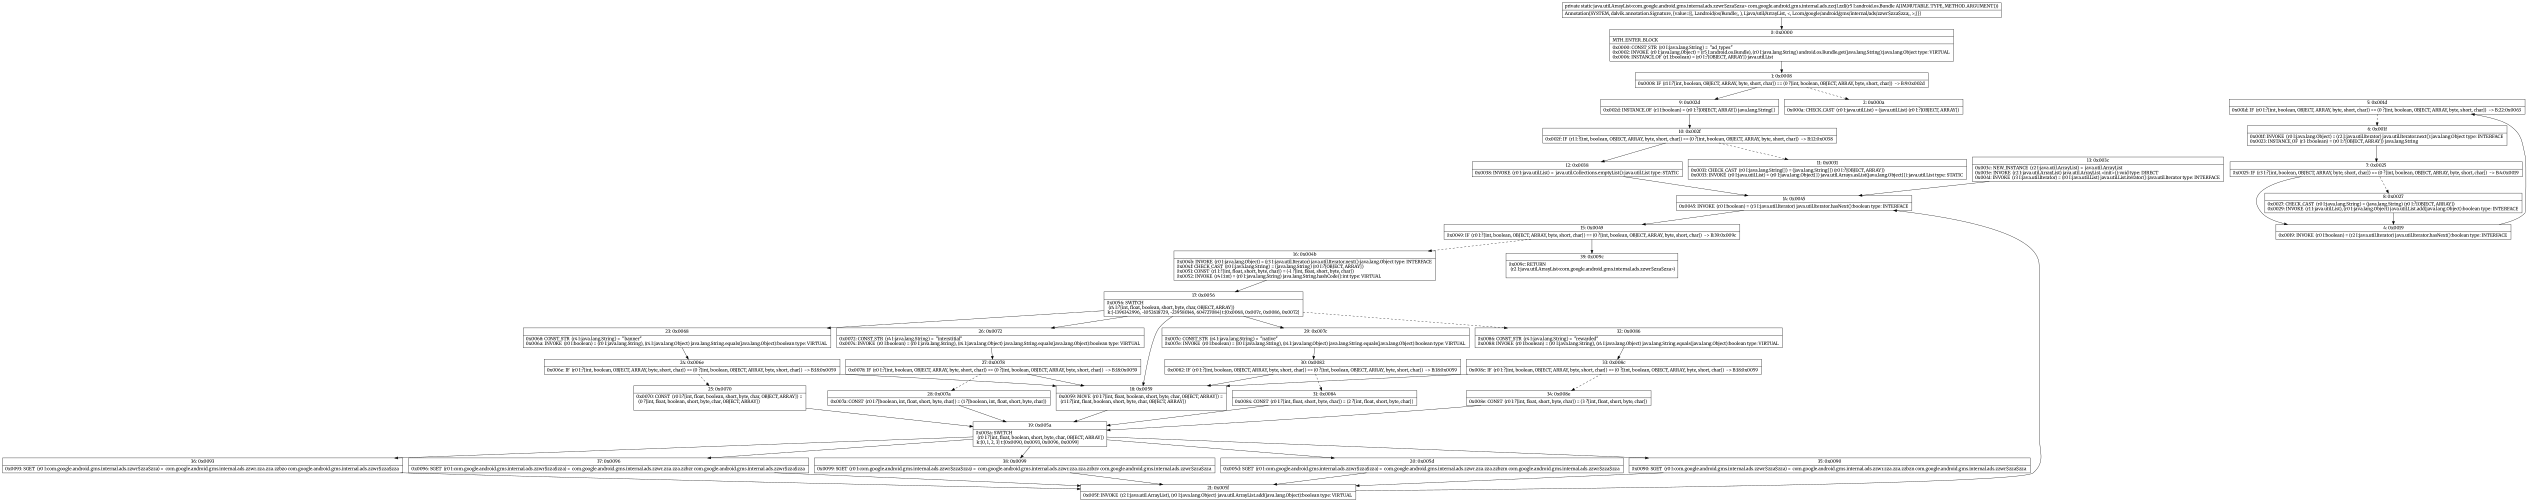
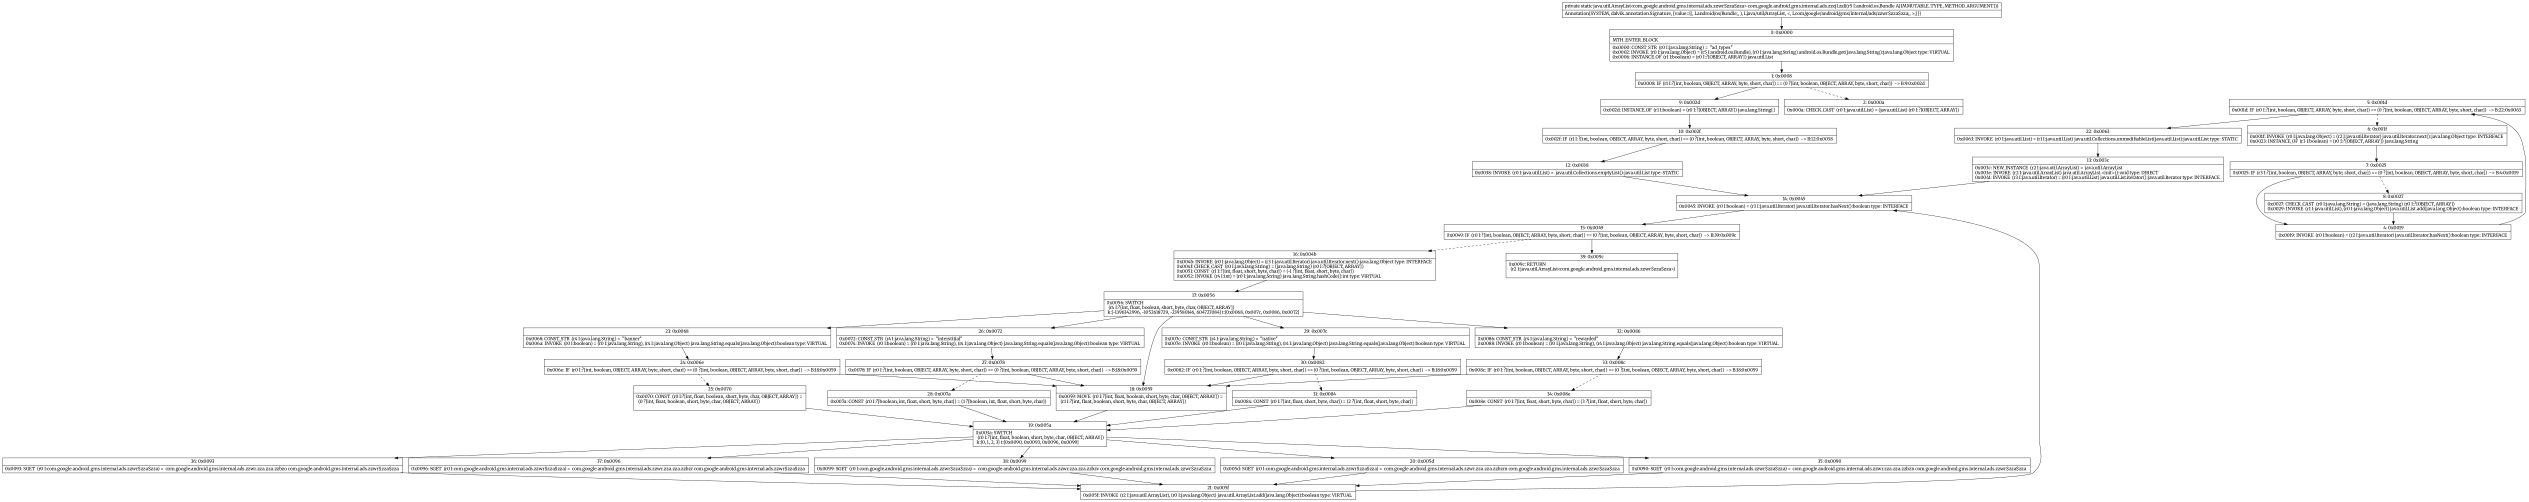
node "22: 0x0063": added
node "11: 0x0031": removed
edge "17: 0x0056" -> "32: 0x0086": style dashed -> solid
